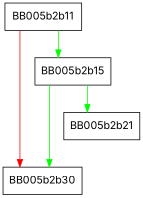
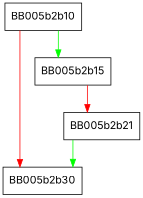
node "BB005b2b11": label "BB005b2b11" -> "BB005b2b10"
edge "BB005b2b15" -> "BB005b2b21": color green -> red
edge "BB005b2b15" -> "BB005b2b30": now "BB005b2b21" -> "BB005b2b30"
